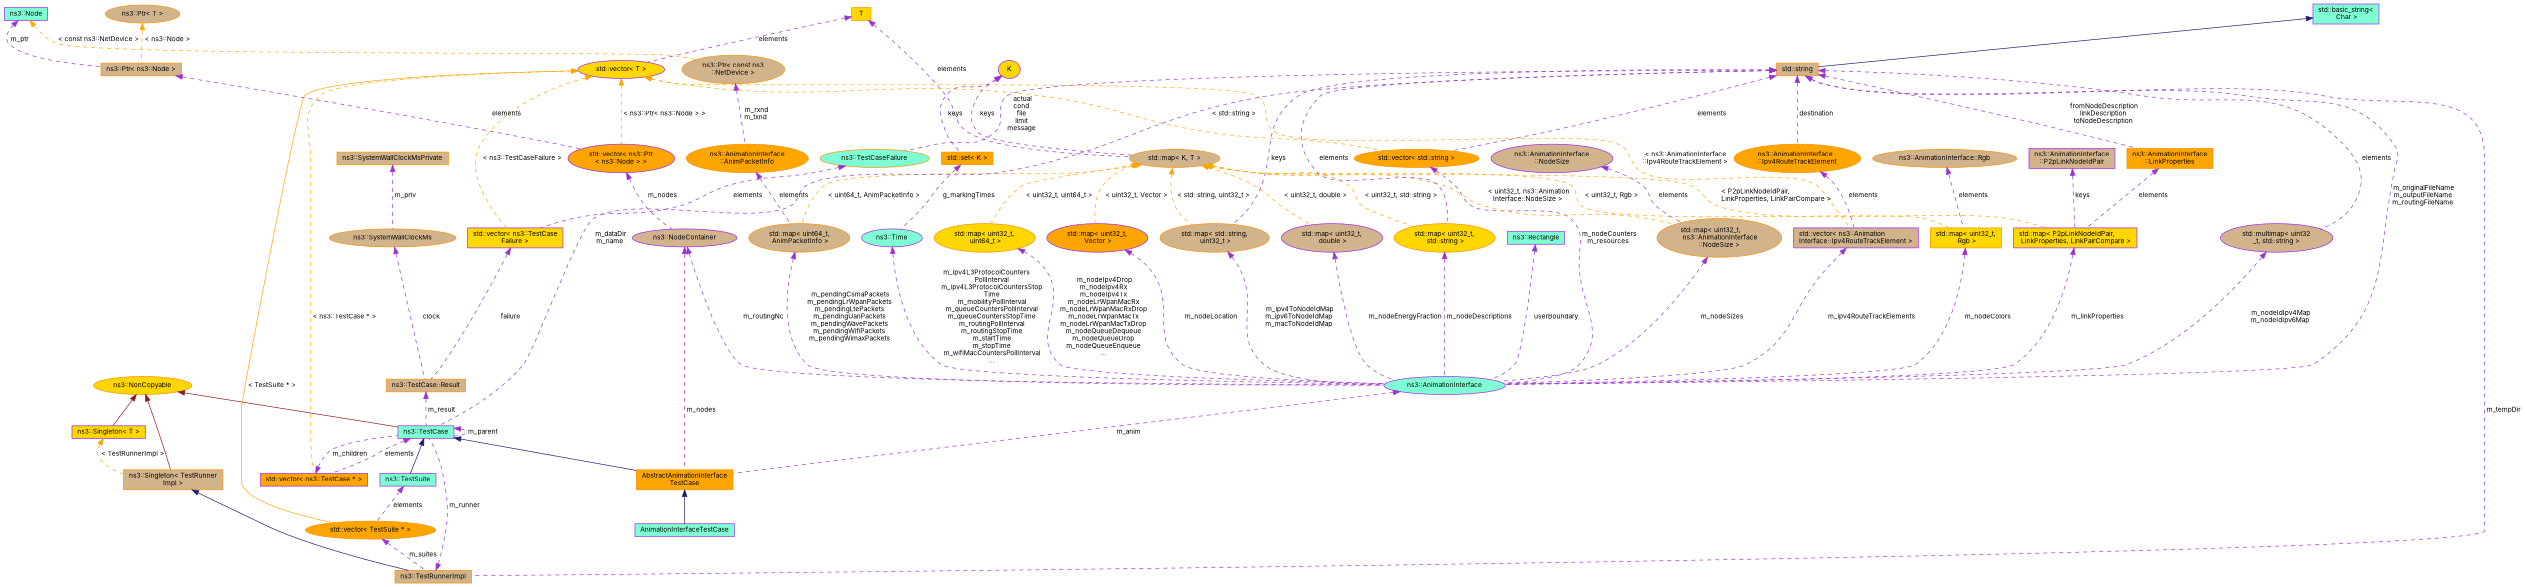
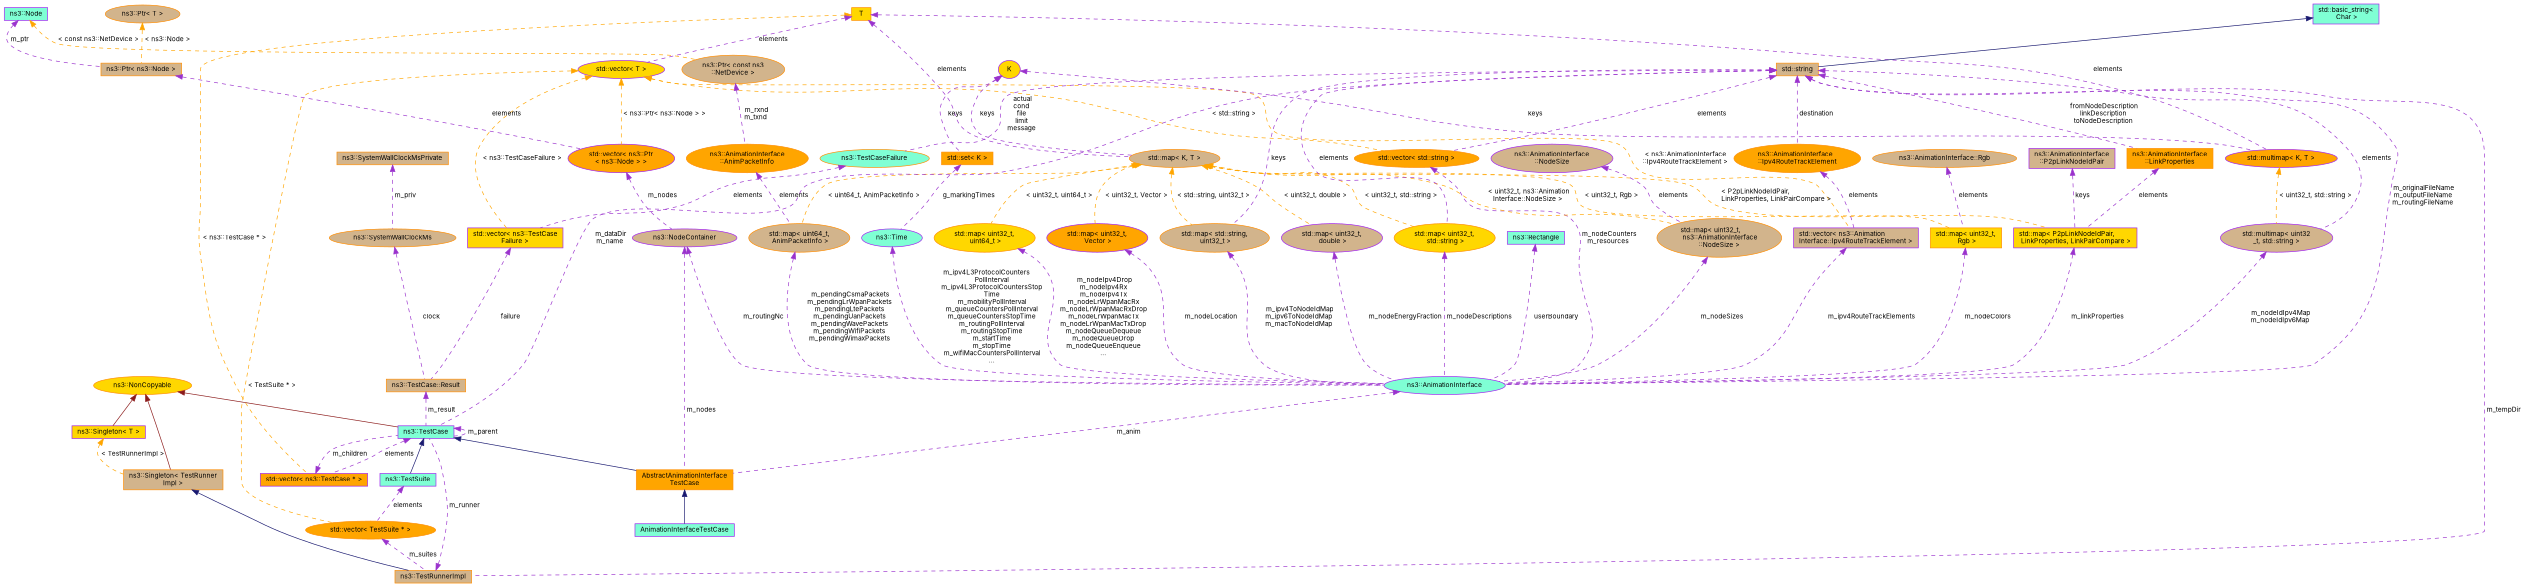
edge "std::vector< ns3::TestCase * >" -> "std::vector< T >": now "std::vector< ns3::TestCase * >" -> "T"
node "std::multimap< K, T >": added
edge "std::vector< TestSuite * >" -> "std::vector< T >": style solid -> dashed
